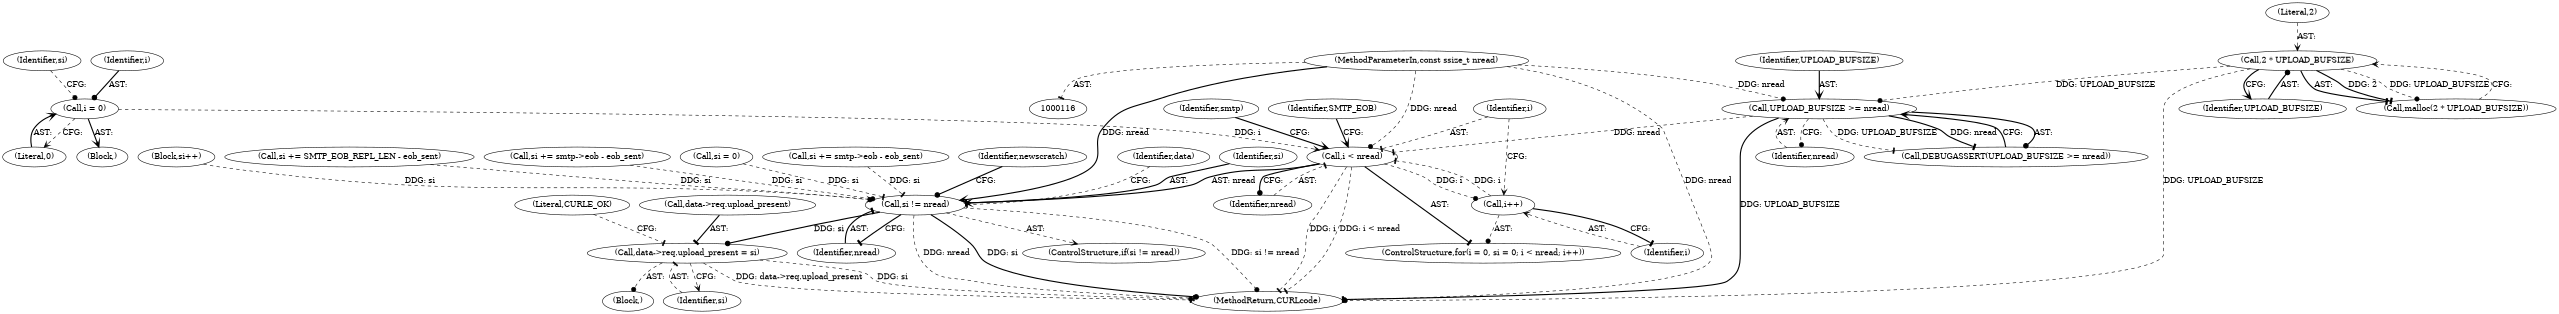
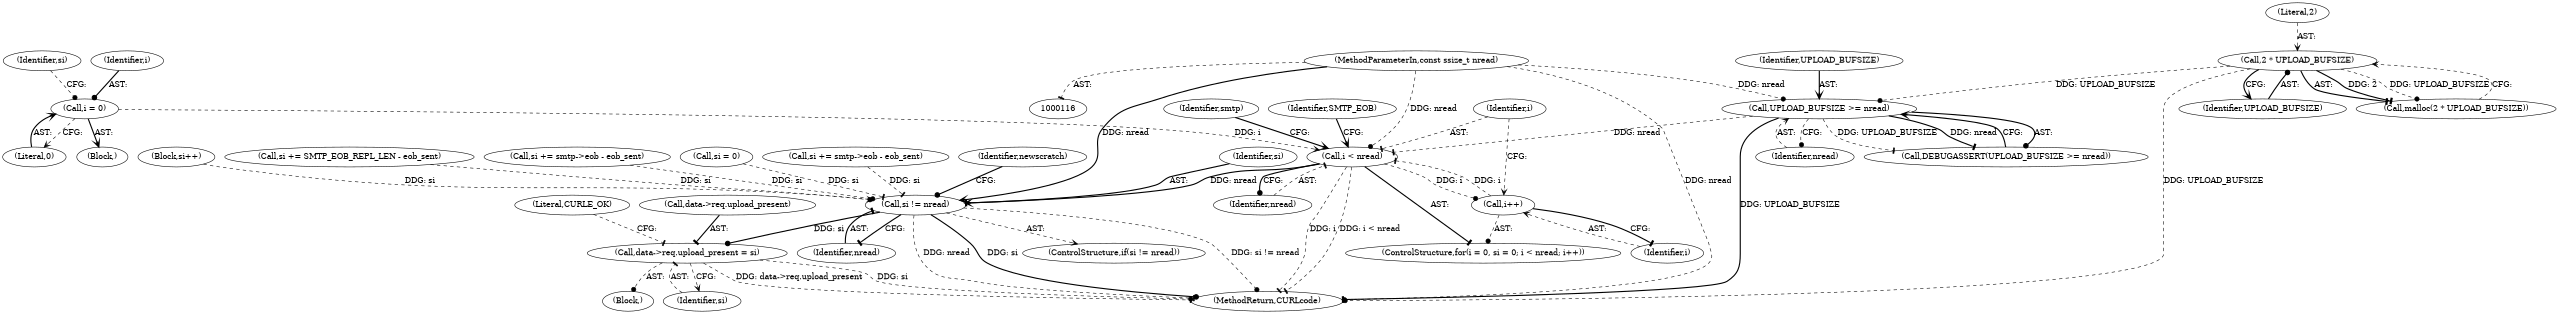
node "(Identifier,data)": removed
edge "(Call,i < nread)" -> "(Call,si != nread)": label "AST: nread" -> "DDG: nread"
